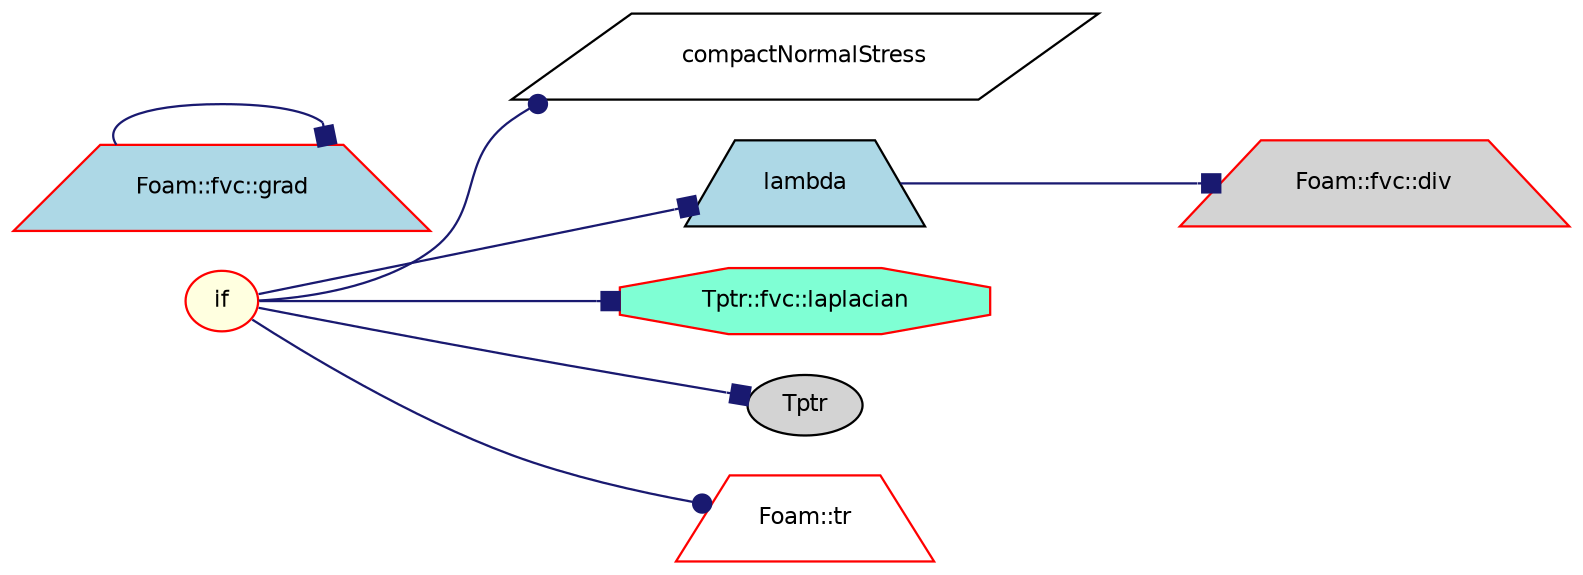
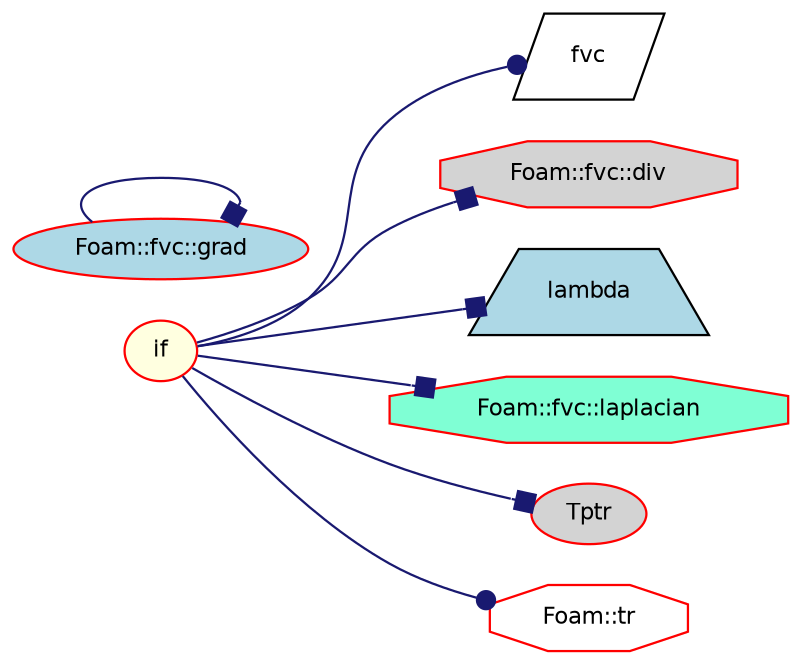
node "compactNormalStress": label "compactNormalStress" -> "fvc"
edge "lambda" -> "Foam::fvc::div": now "if" -> "Foam::fvc::div"
node "Foam::fvc::div": shape trapezium -> octagon
node "Foam::fvc::grad": shape trapezium -> ellipse
node "Tptr::fvc::laplacian": label "Tptr::fvc::laplacian" -> "Foam::fvc::laplacian"
node "Tptr": color black -> red
node "Foam::tr": shape trapezium -> octagon
